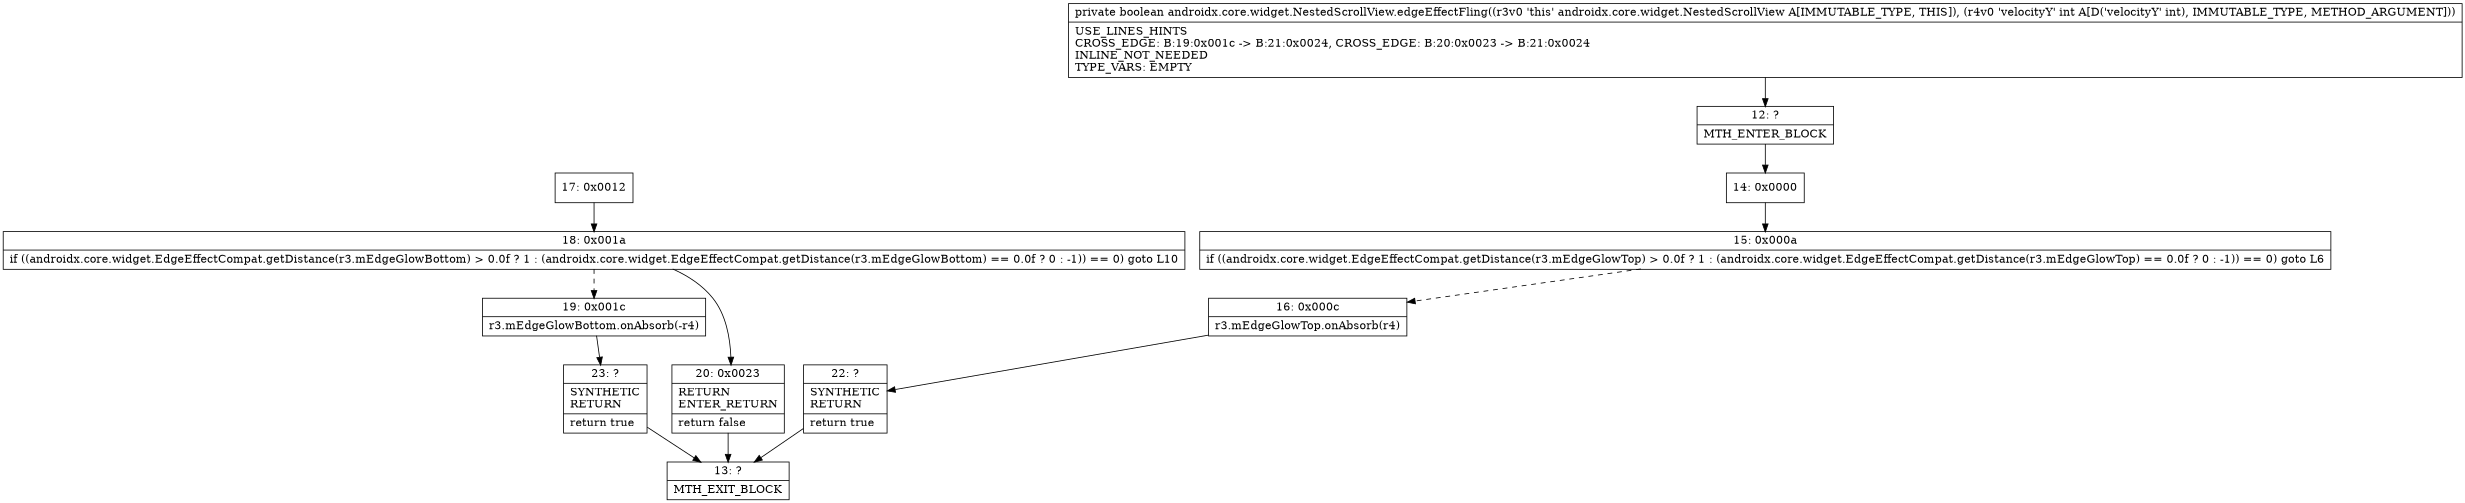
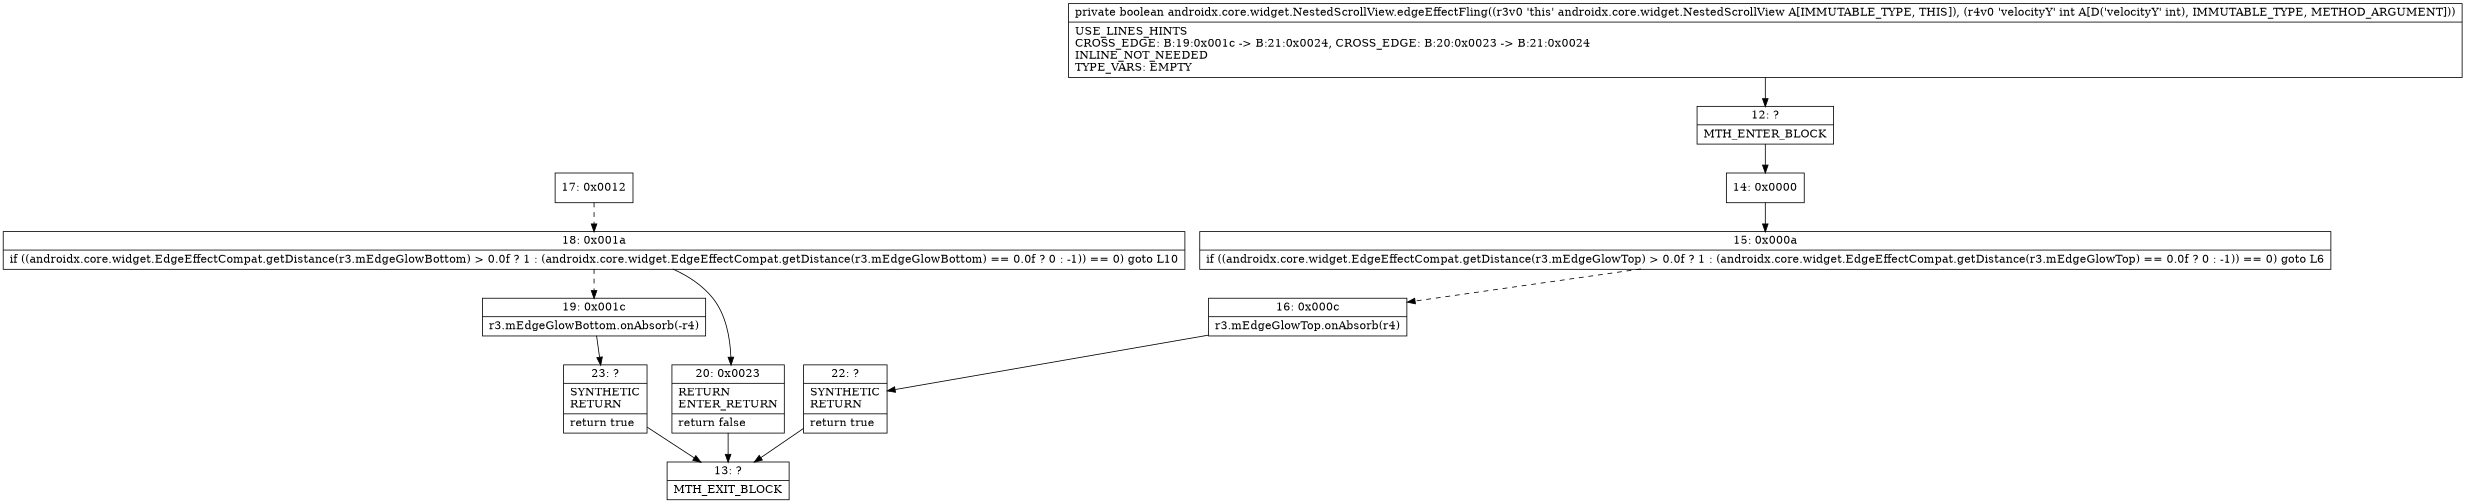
edge "17: 0x0012" -> "18: 0x001a": style solid -> dashed
